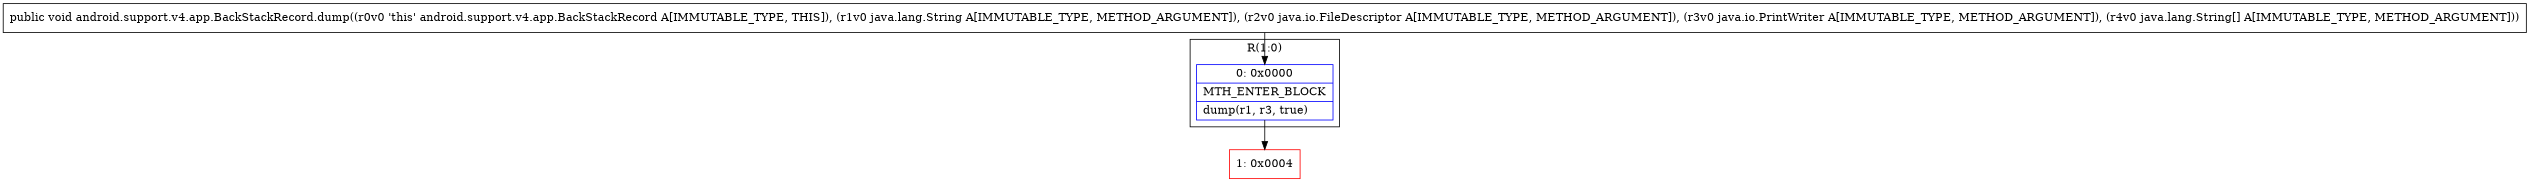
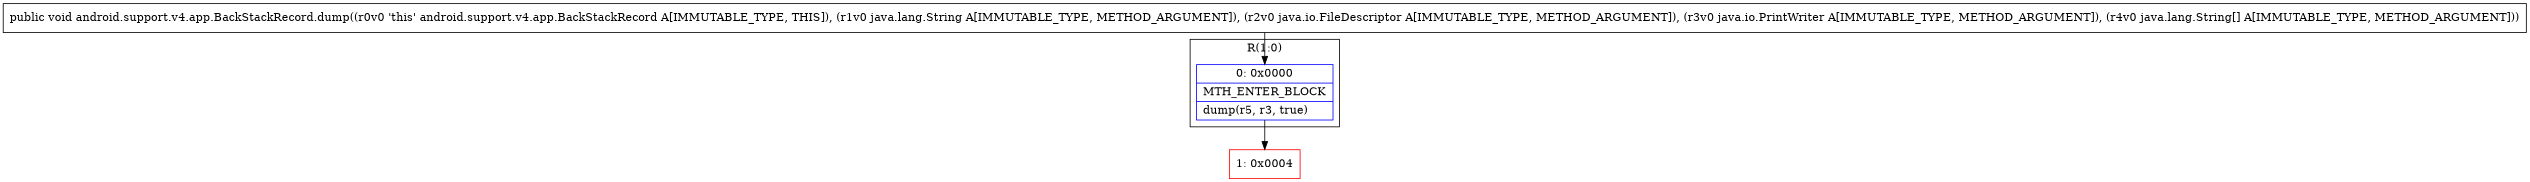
node "0: 0x0000": text "dump(r1, r3, true)" -> "dump(r5, r3, true)"
